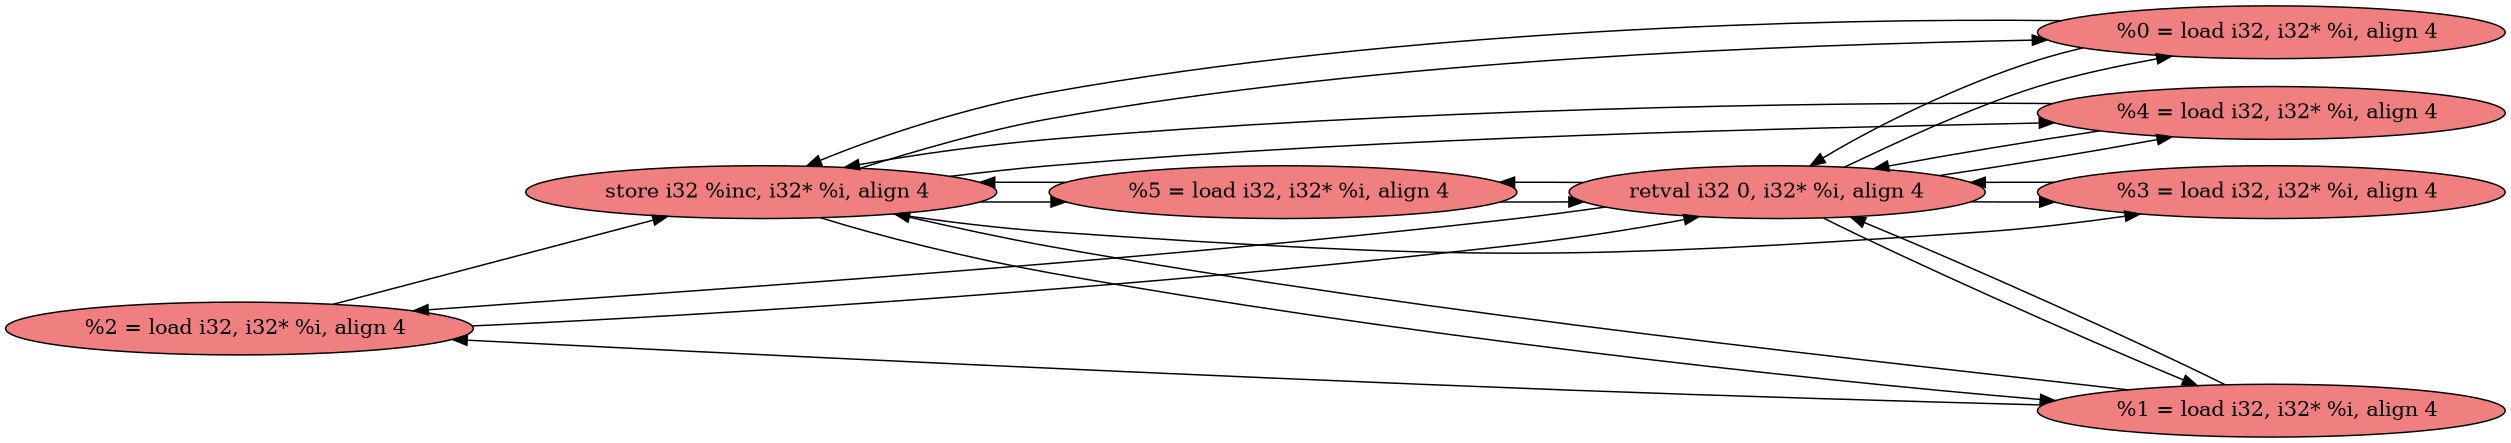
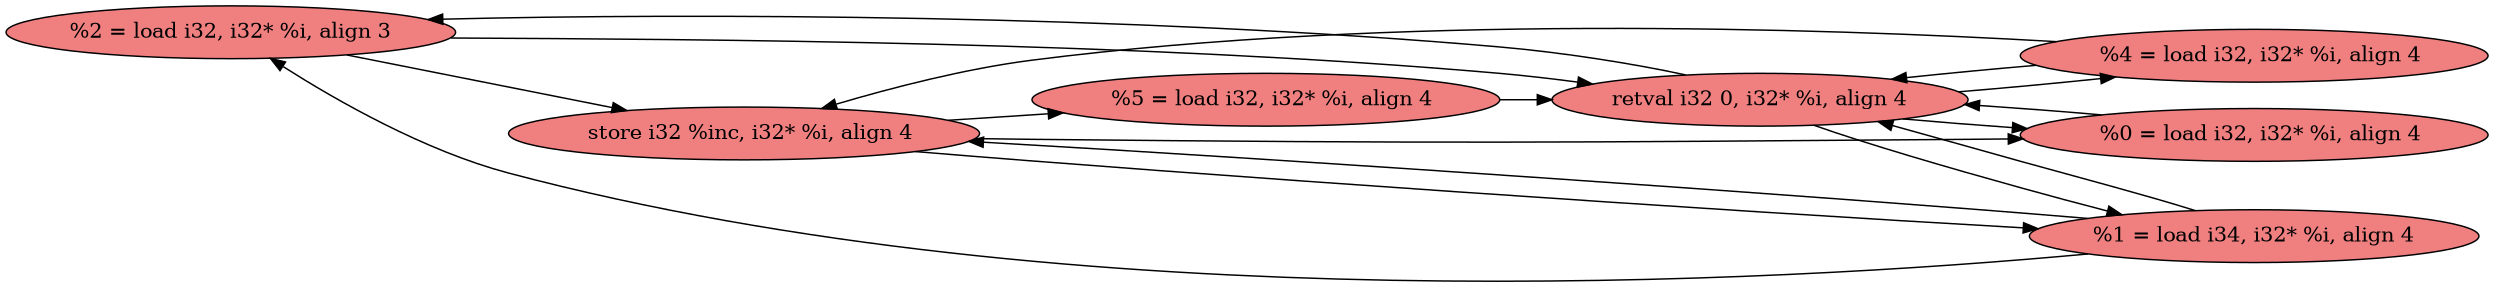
edge "%0 = load i32, i32* %i, align 4" -> "store i32 %inc, i32* %i, align 4": removed
edge "store i32 %inc, i32* %i, align 4" -> "%4 = load i32, i32* %i, align 4": removed
edge "%5 = load i32, i32* %i, align 4" -> "store i32 %inc, i32* %i, align 4": removed
edge "retval i32 0, i32* %i, align 4" -> "%5 = load i32, i32* %i, align 4": removed
node "%3 = load i32, i32* %i, align 4": removed
node "%2 = load i32, i32* %i, align 4": label "%2 = load i32, i32* %i, align 4" -> "%2 = load i32, i32* %i, align 3"
node "%1 = load i32, i32* %i, align 4": label "%1 = load i32, i32* %i, align 4" -> "%1 = load i34, i32* %i, align 4"
